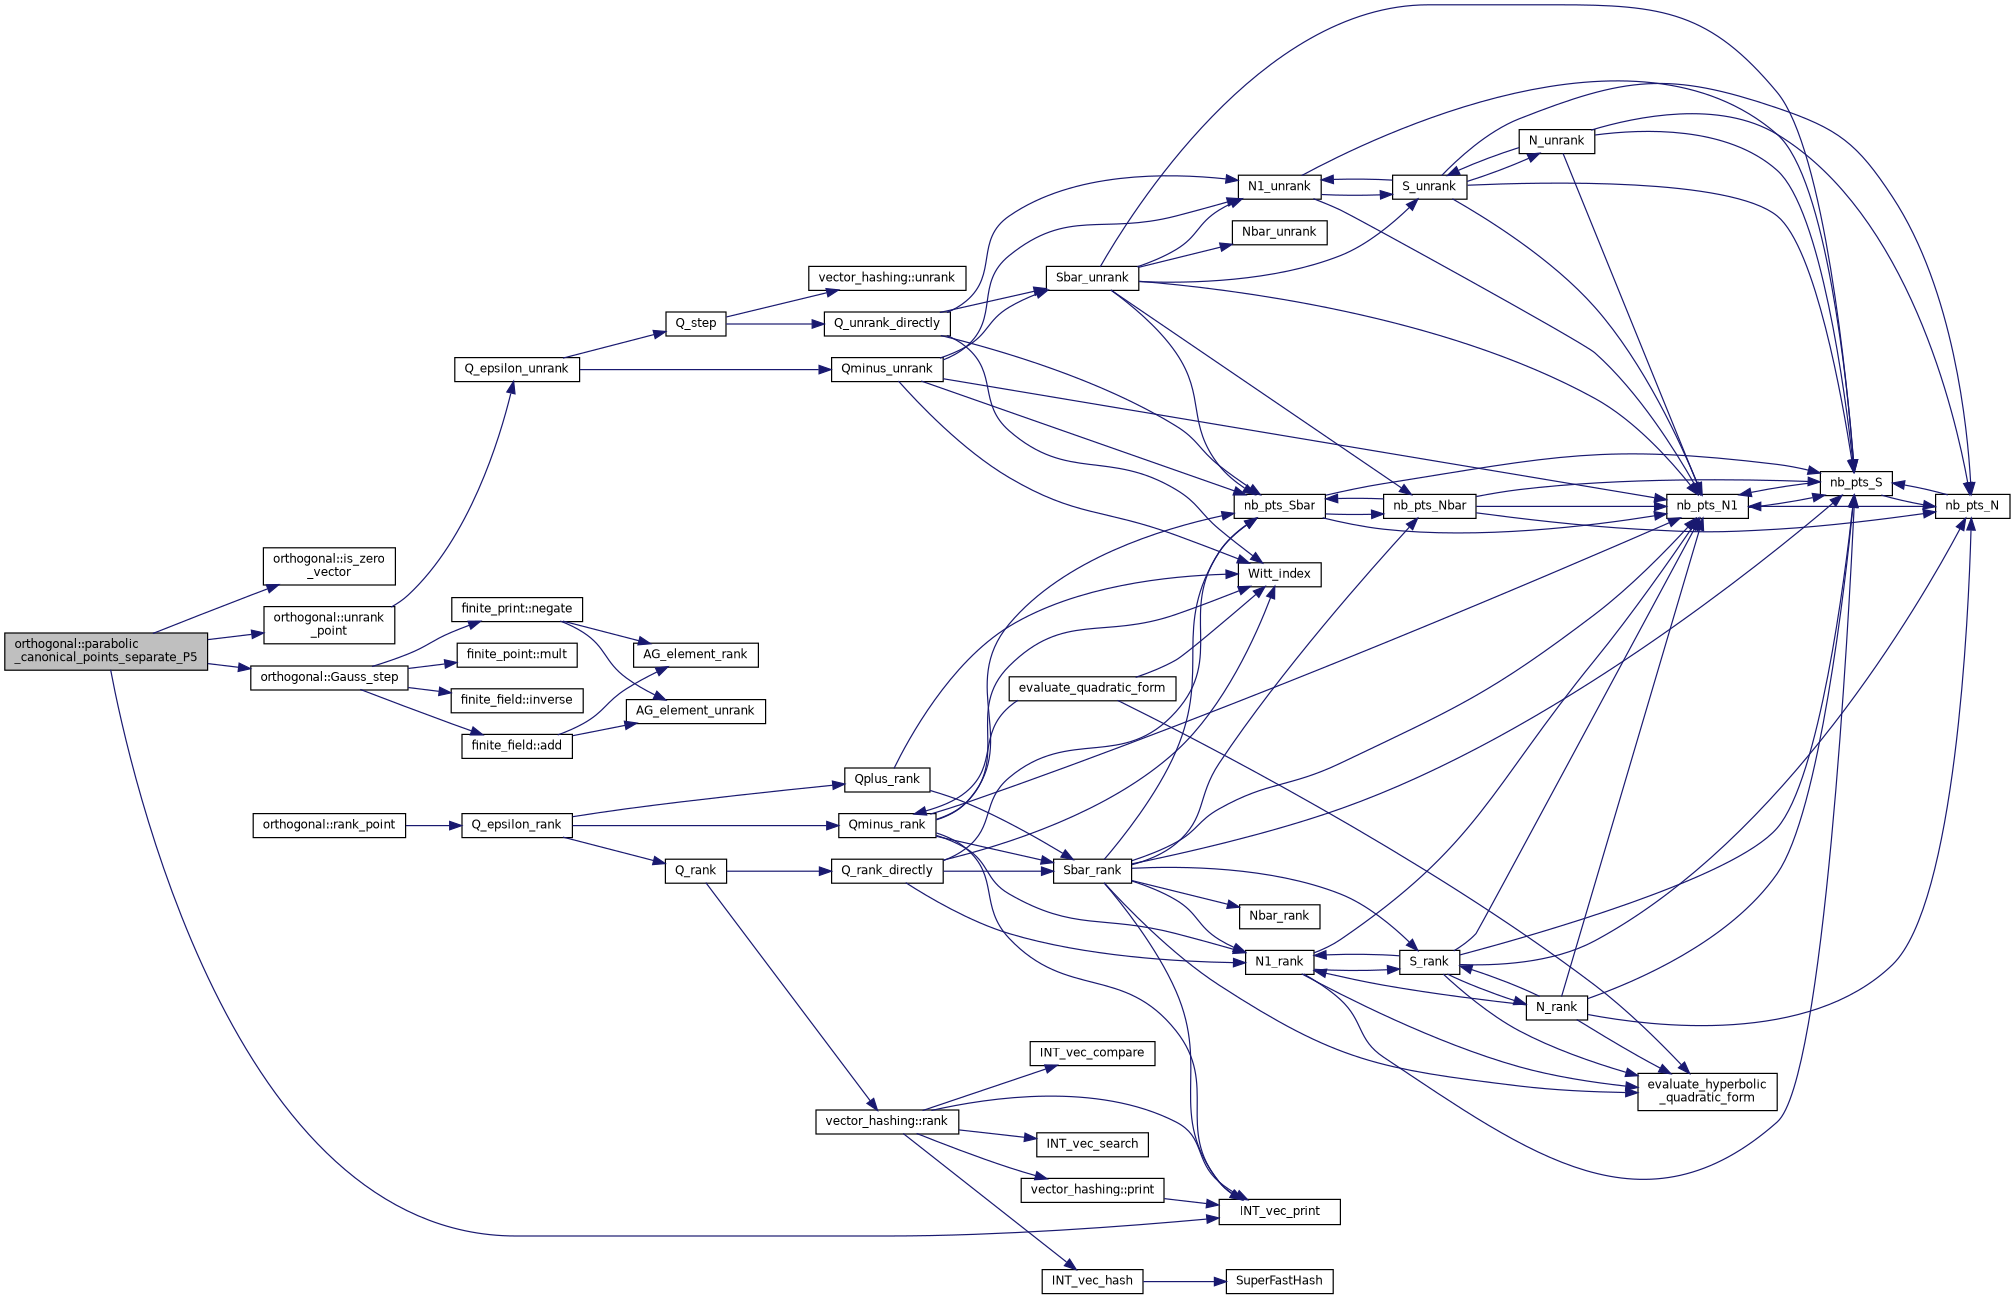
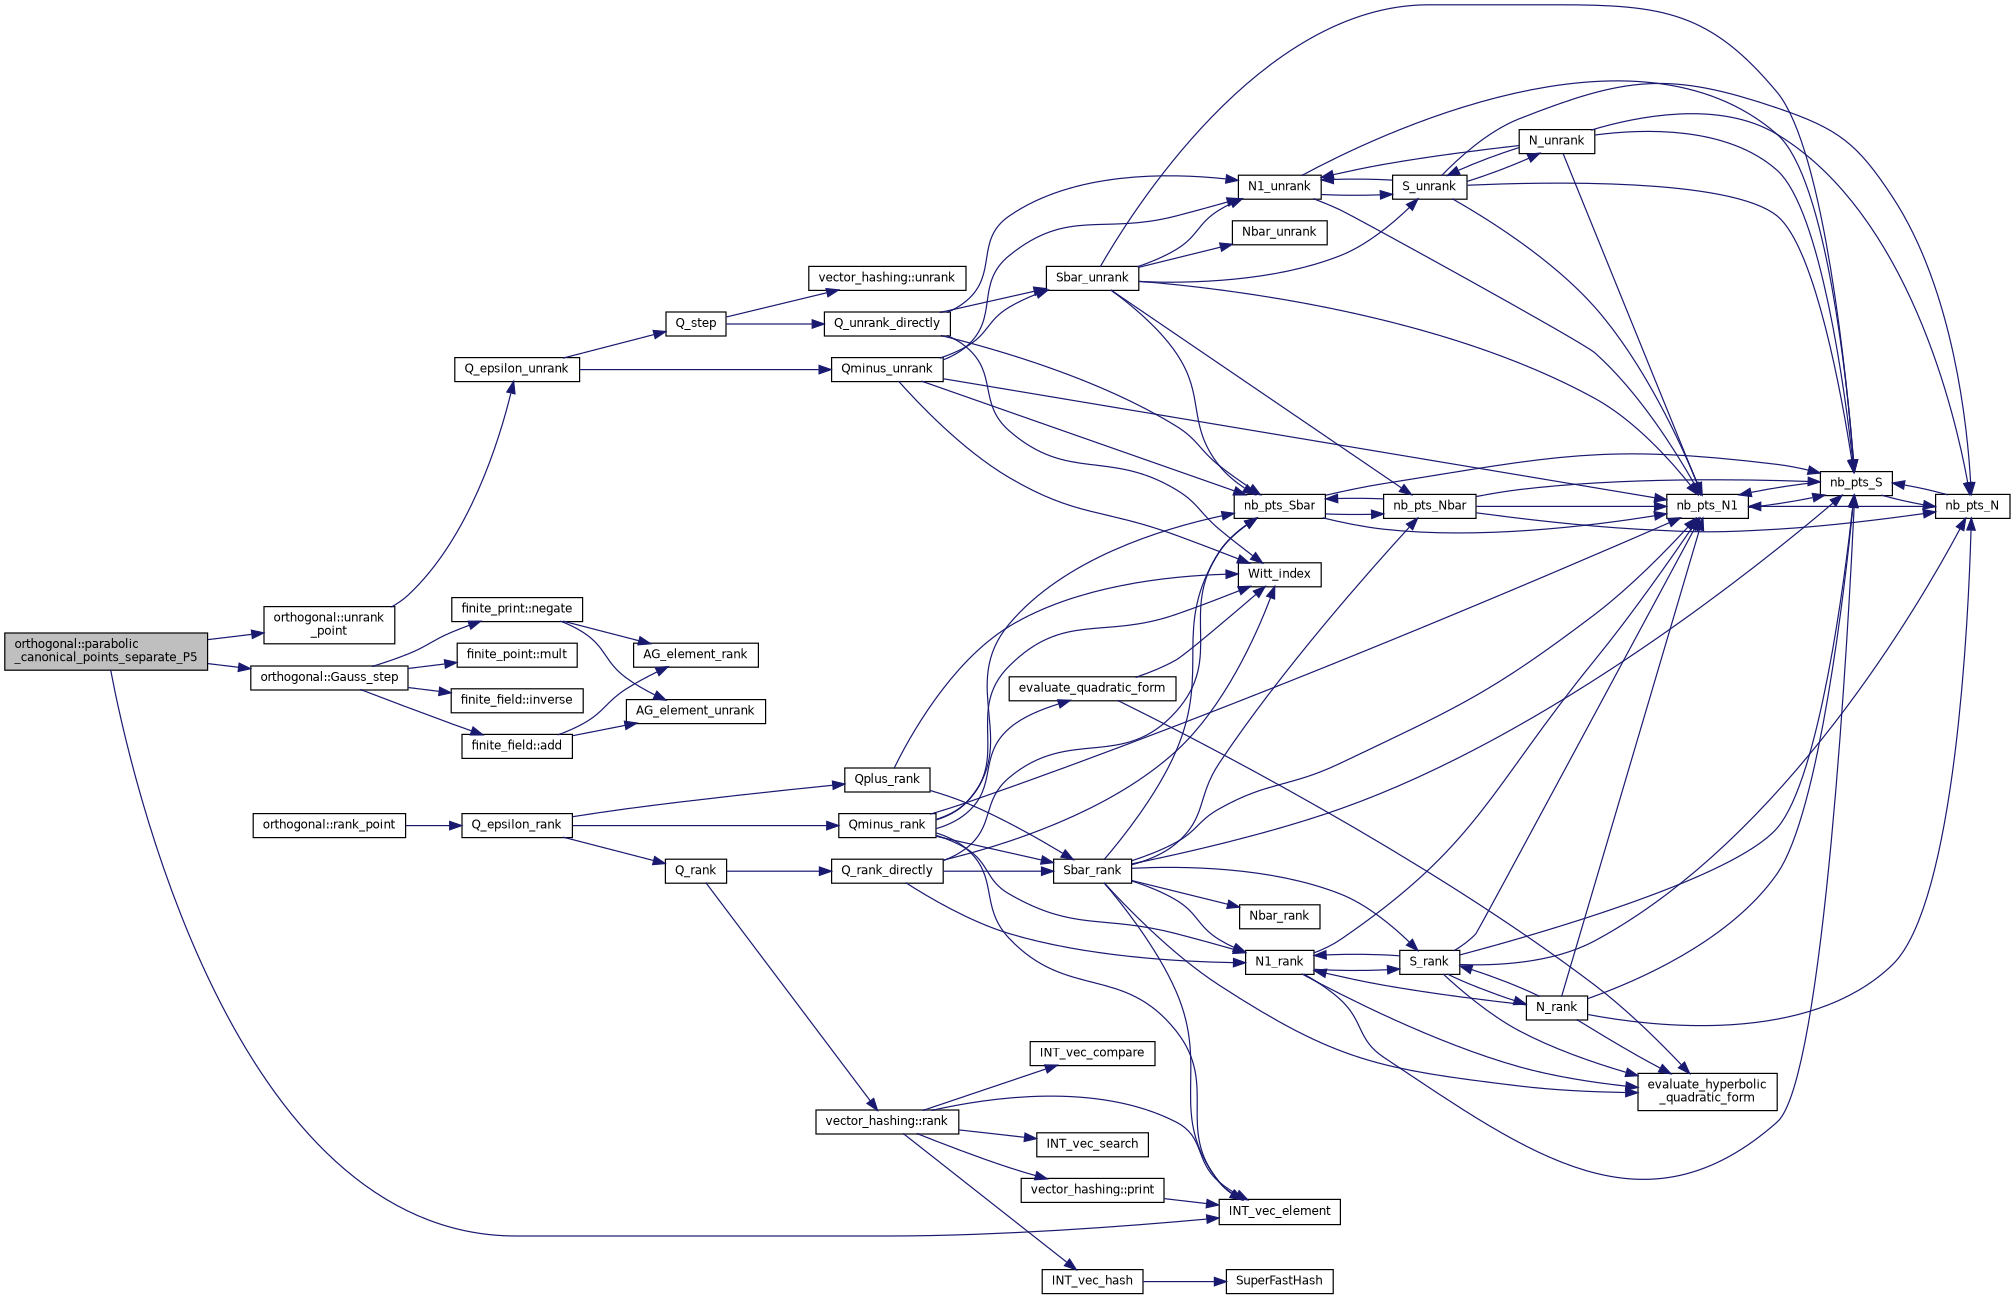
edge "N_unrank" -> "N1_unrank": added
node "orthogonal::is_zero _vector": removed
edge "evaluate_quadratic_form" -> "Qminus_rank": reversed
node "INT_vec_print": label "INT_vec_print" -> "INT_vec_element"
